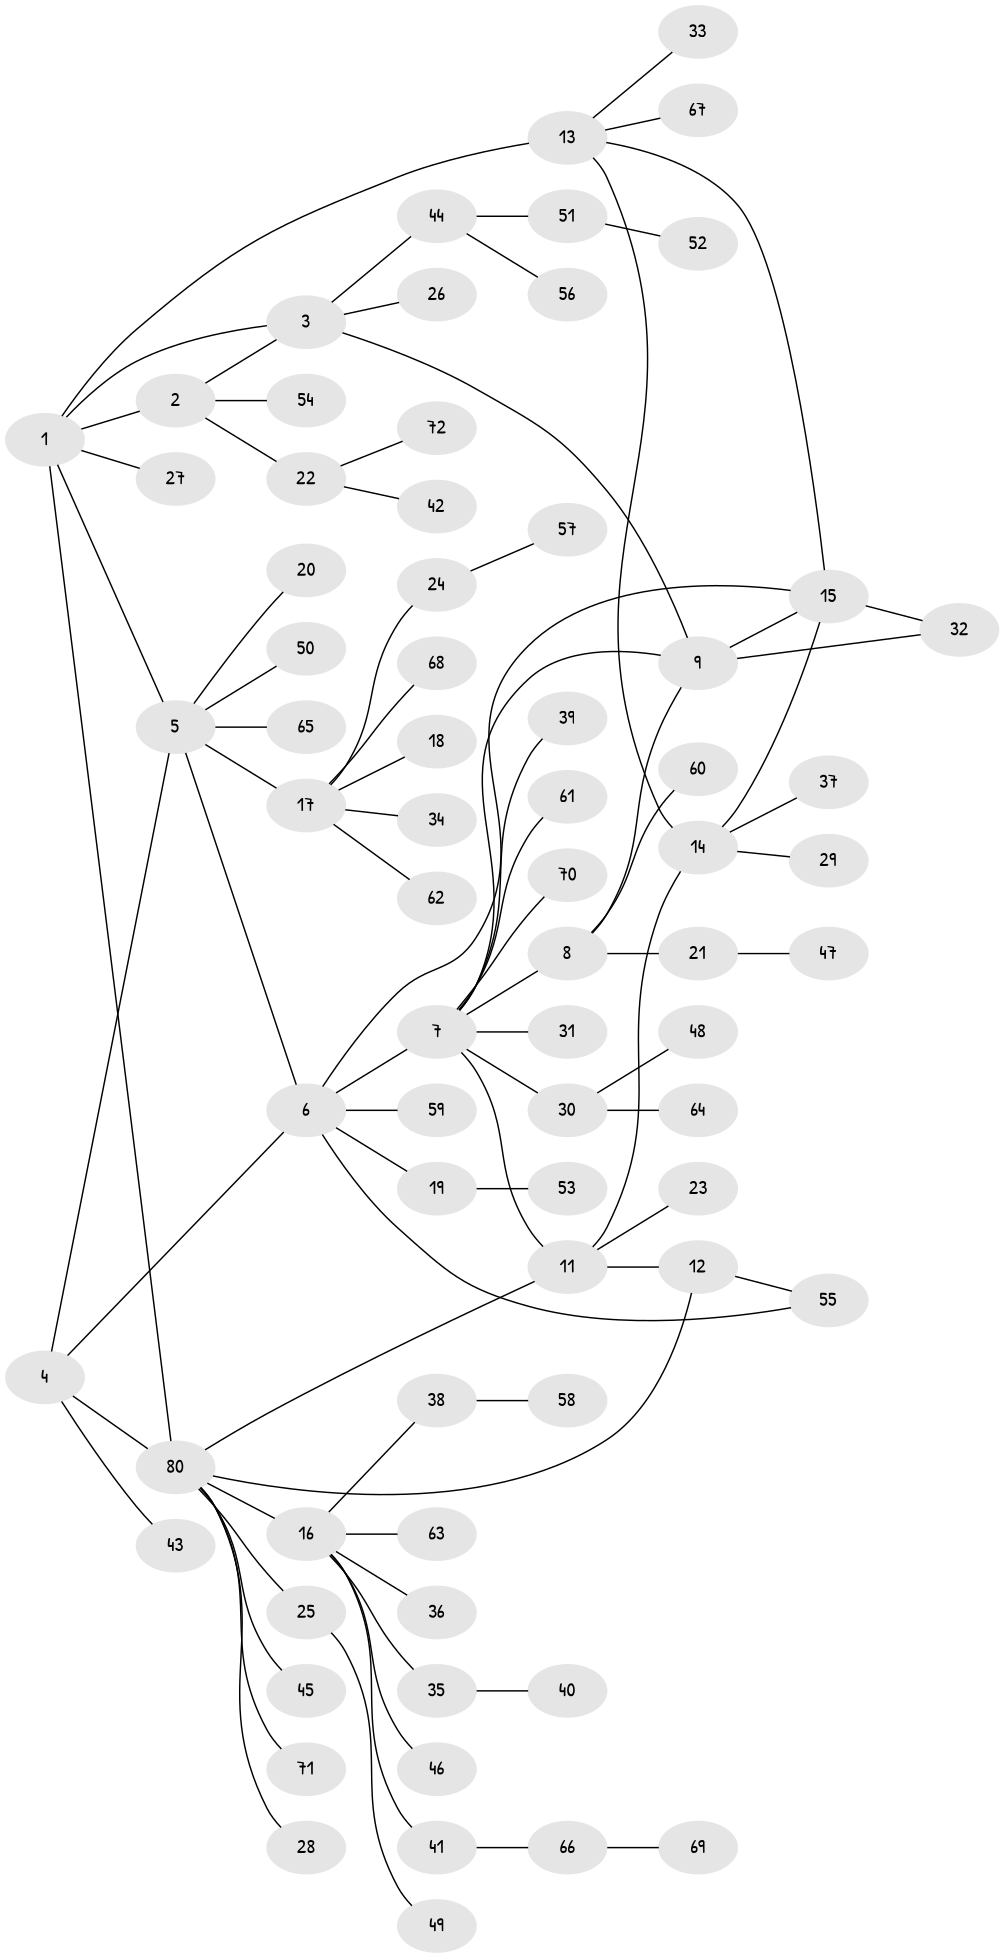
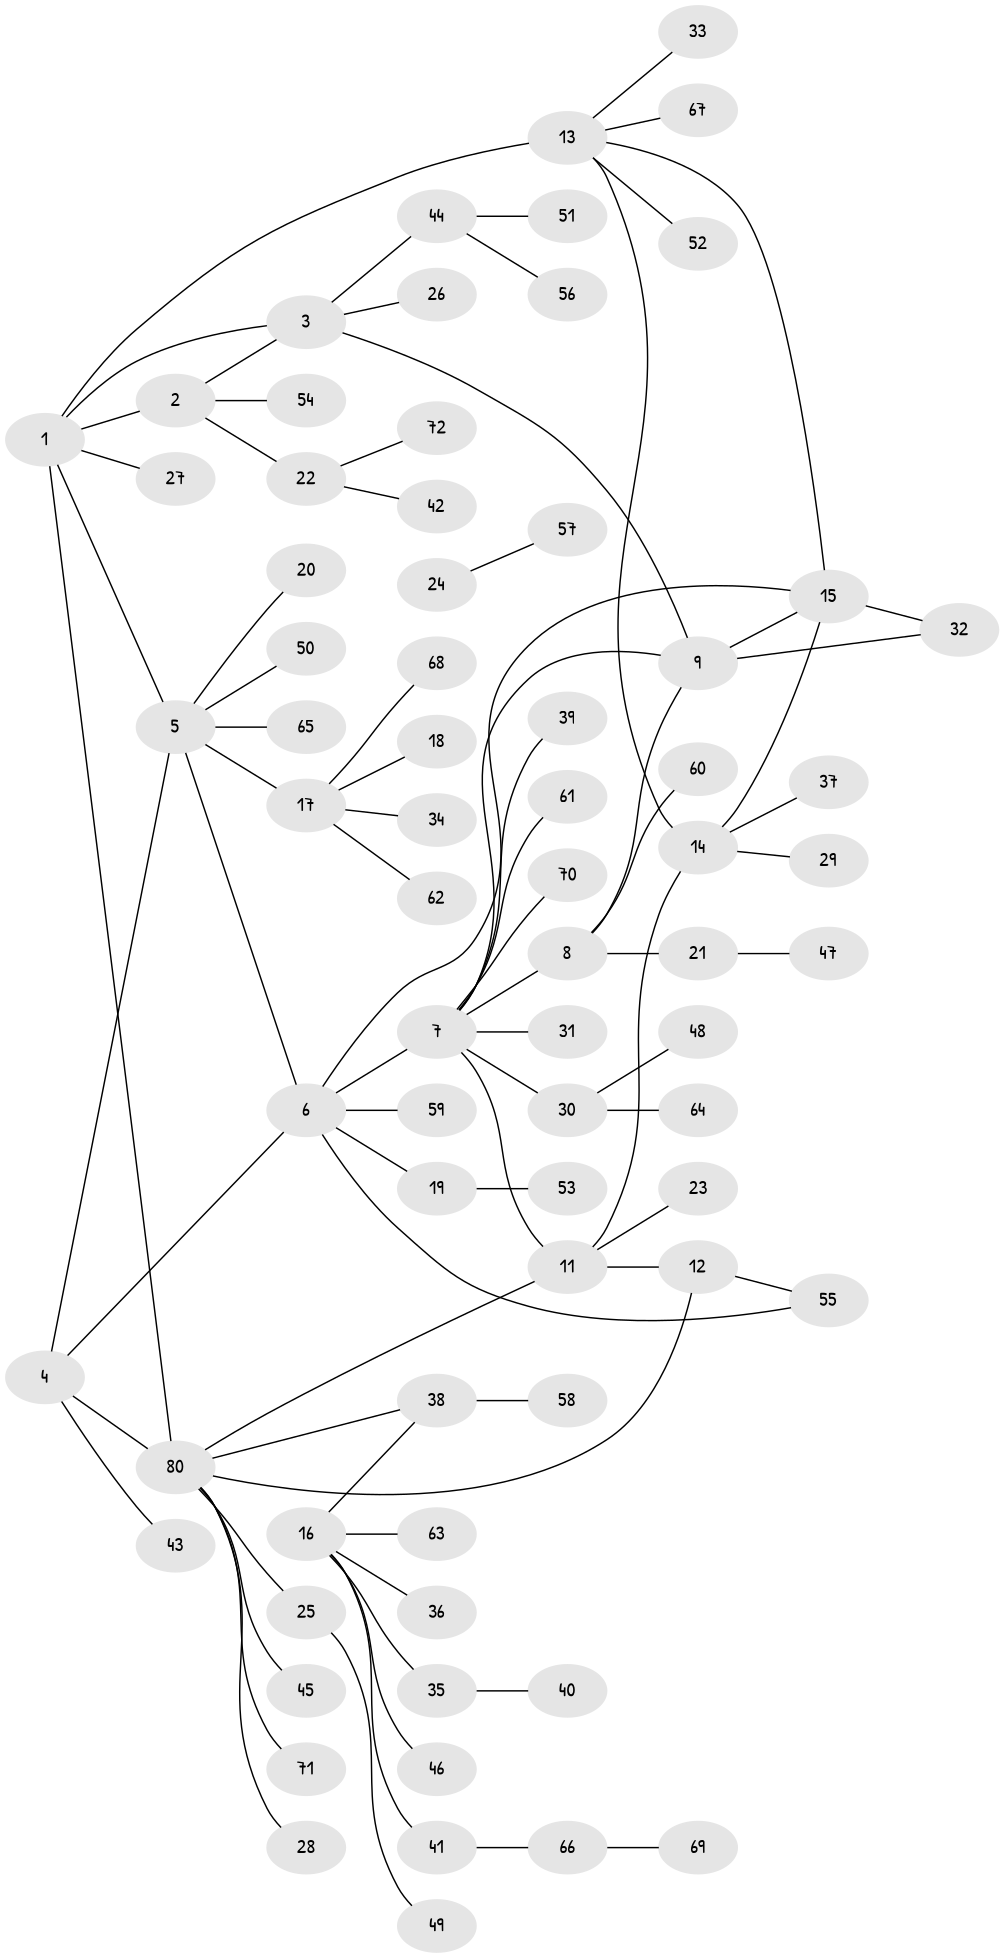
edge "51" -- "52": now "13" -- "52"
edge "24" -- "17": removed
edge "80" -- "16": now "80" -- "38"
